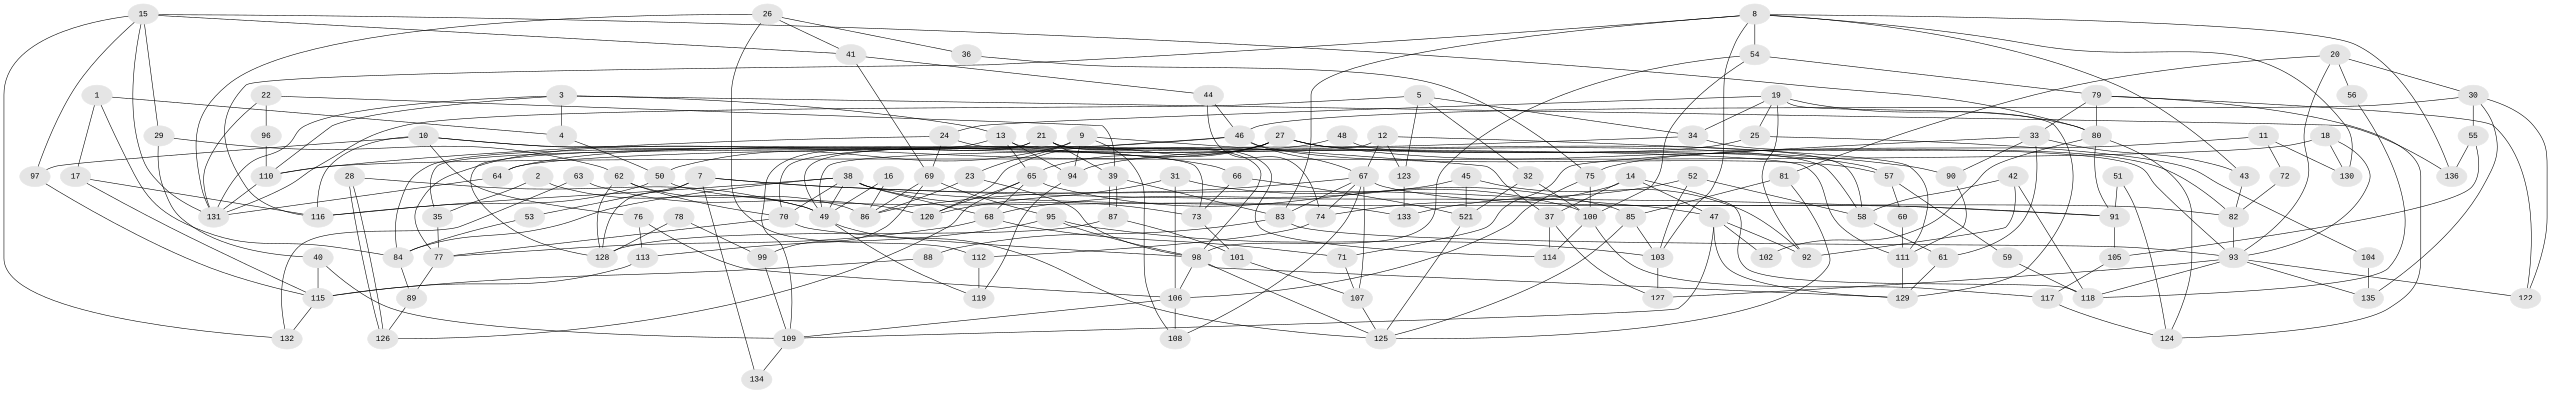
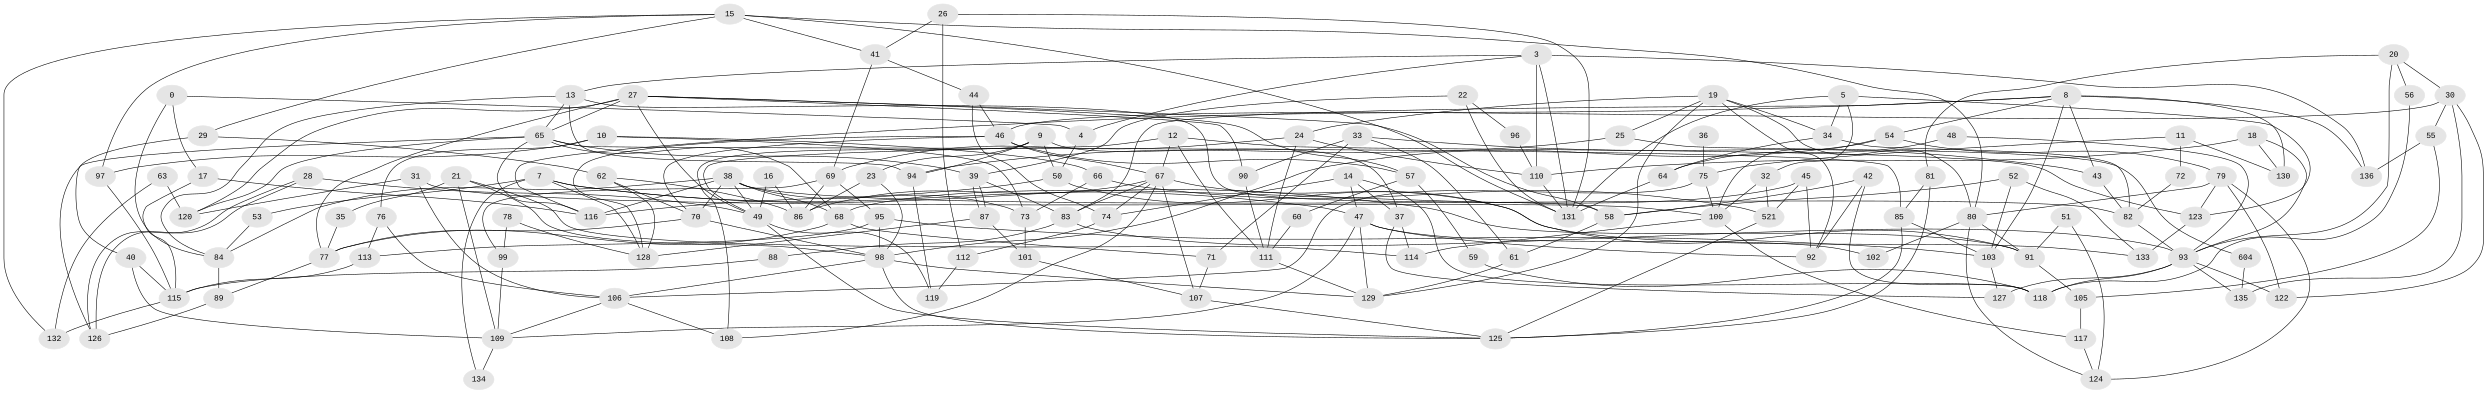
edge "26" -- "36": removed
node "1": label "1" -> "0"
edge "79" -- "33": now "79" -- "123"
edge "10" -- "116": now "65" -- "116"
edge "21" -- "39": now "65" -- "39"
node "2": removed
node "104": label "104" -> "604"
